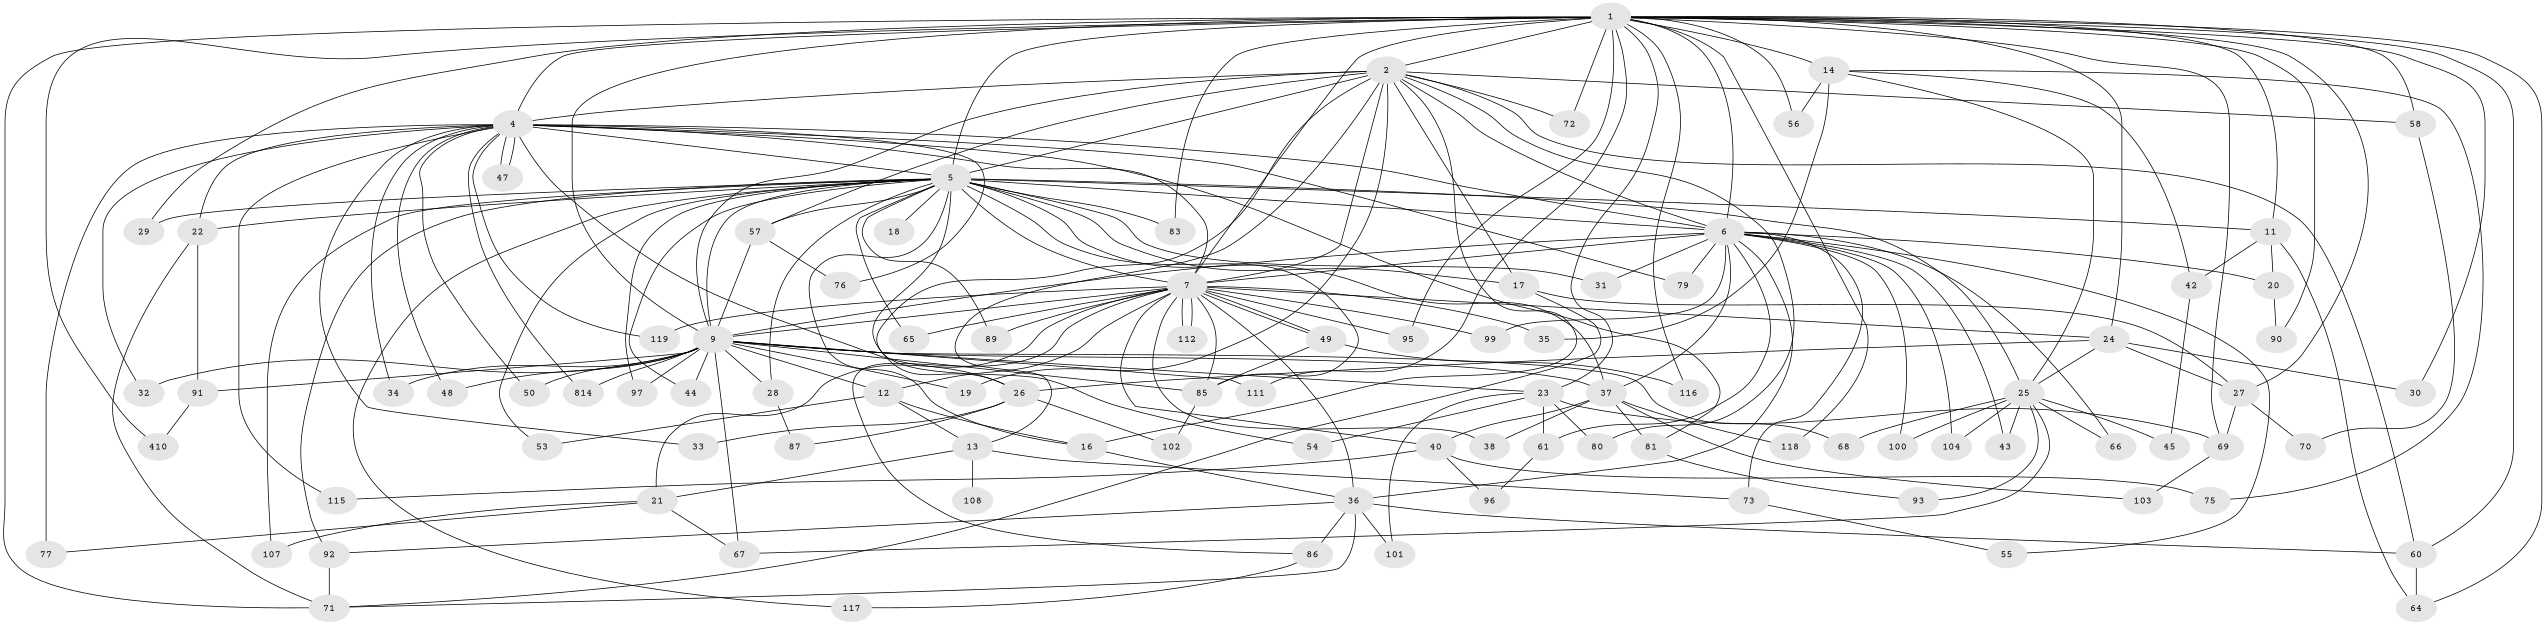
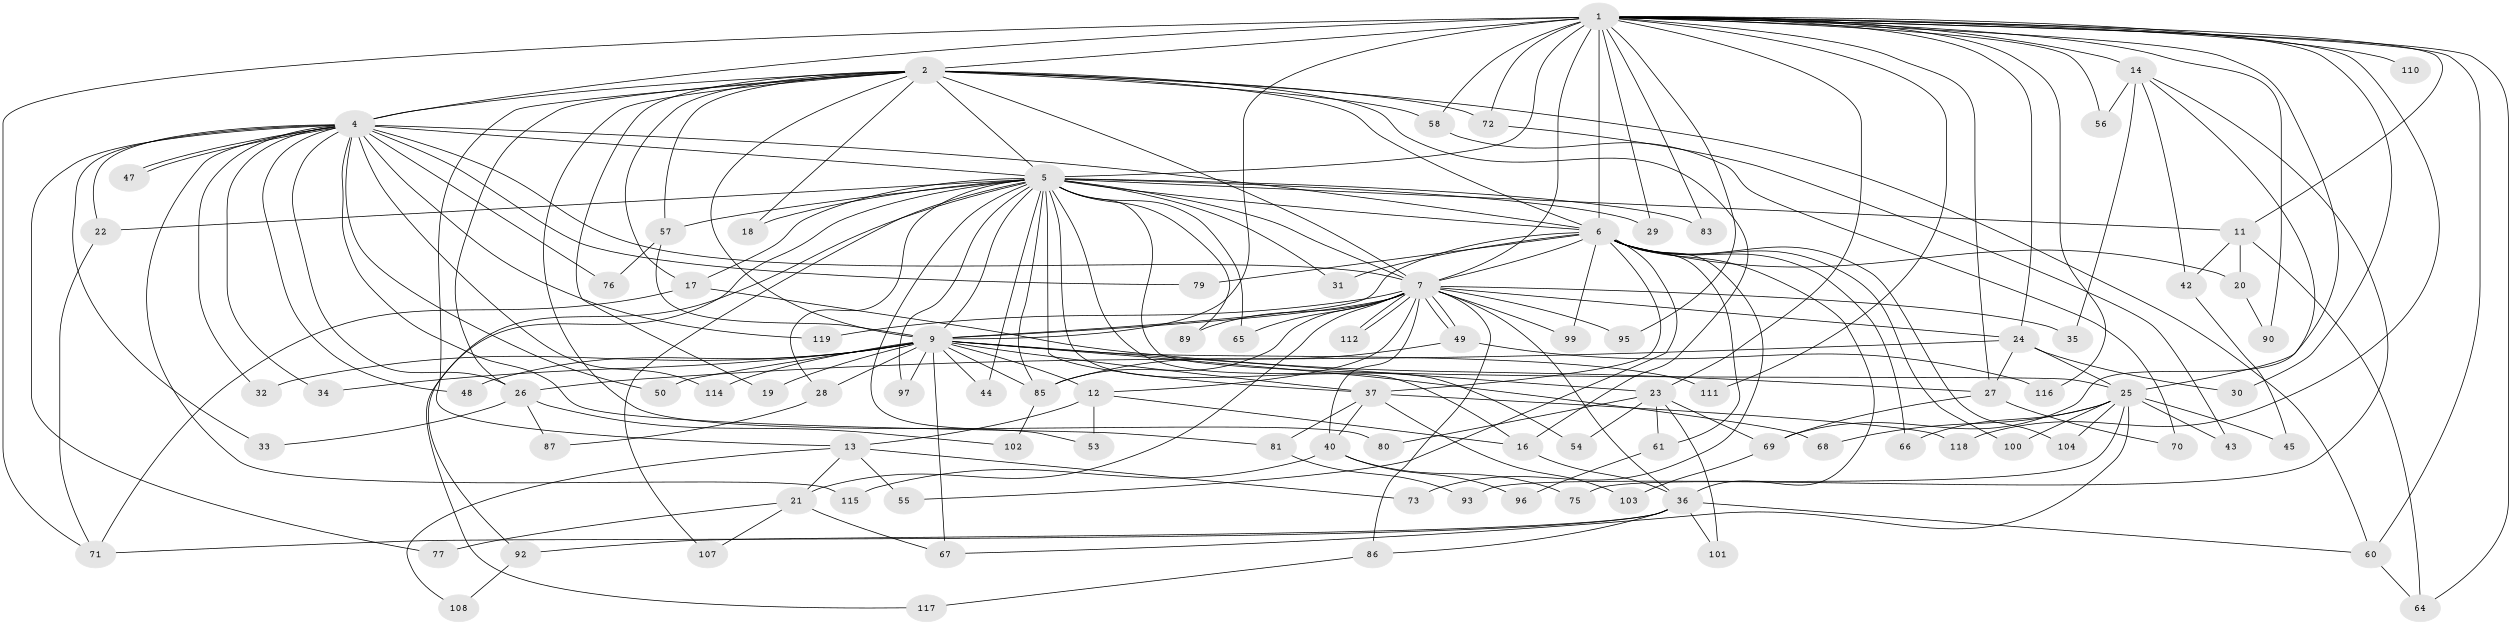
edge "2" -- "18": added
edge "6" -- "43": now "72" -- "43"
node "91": removed
node "814": label "814" -> "114"
node "410": label "410" -> "110"
node "38": removed
edge "73" -- "55": now "13" -- "55"
edge "92" -- "71": now "92" -- "108"
